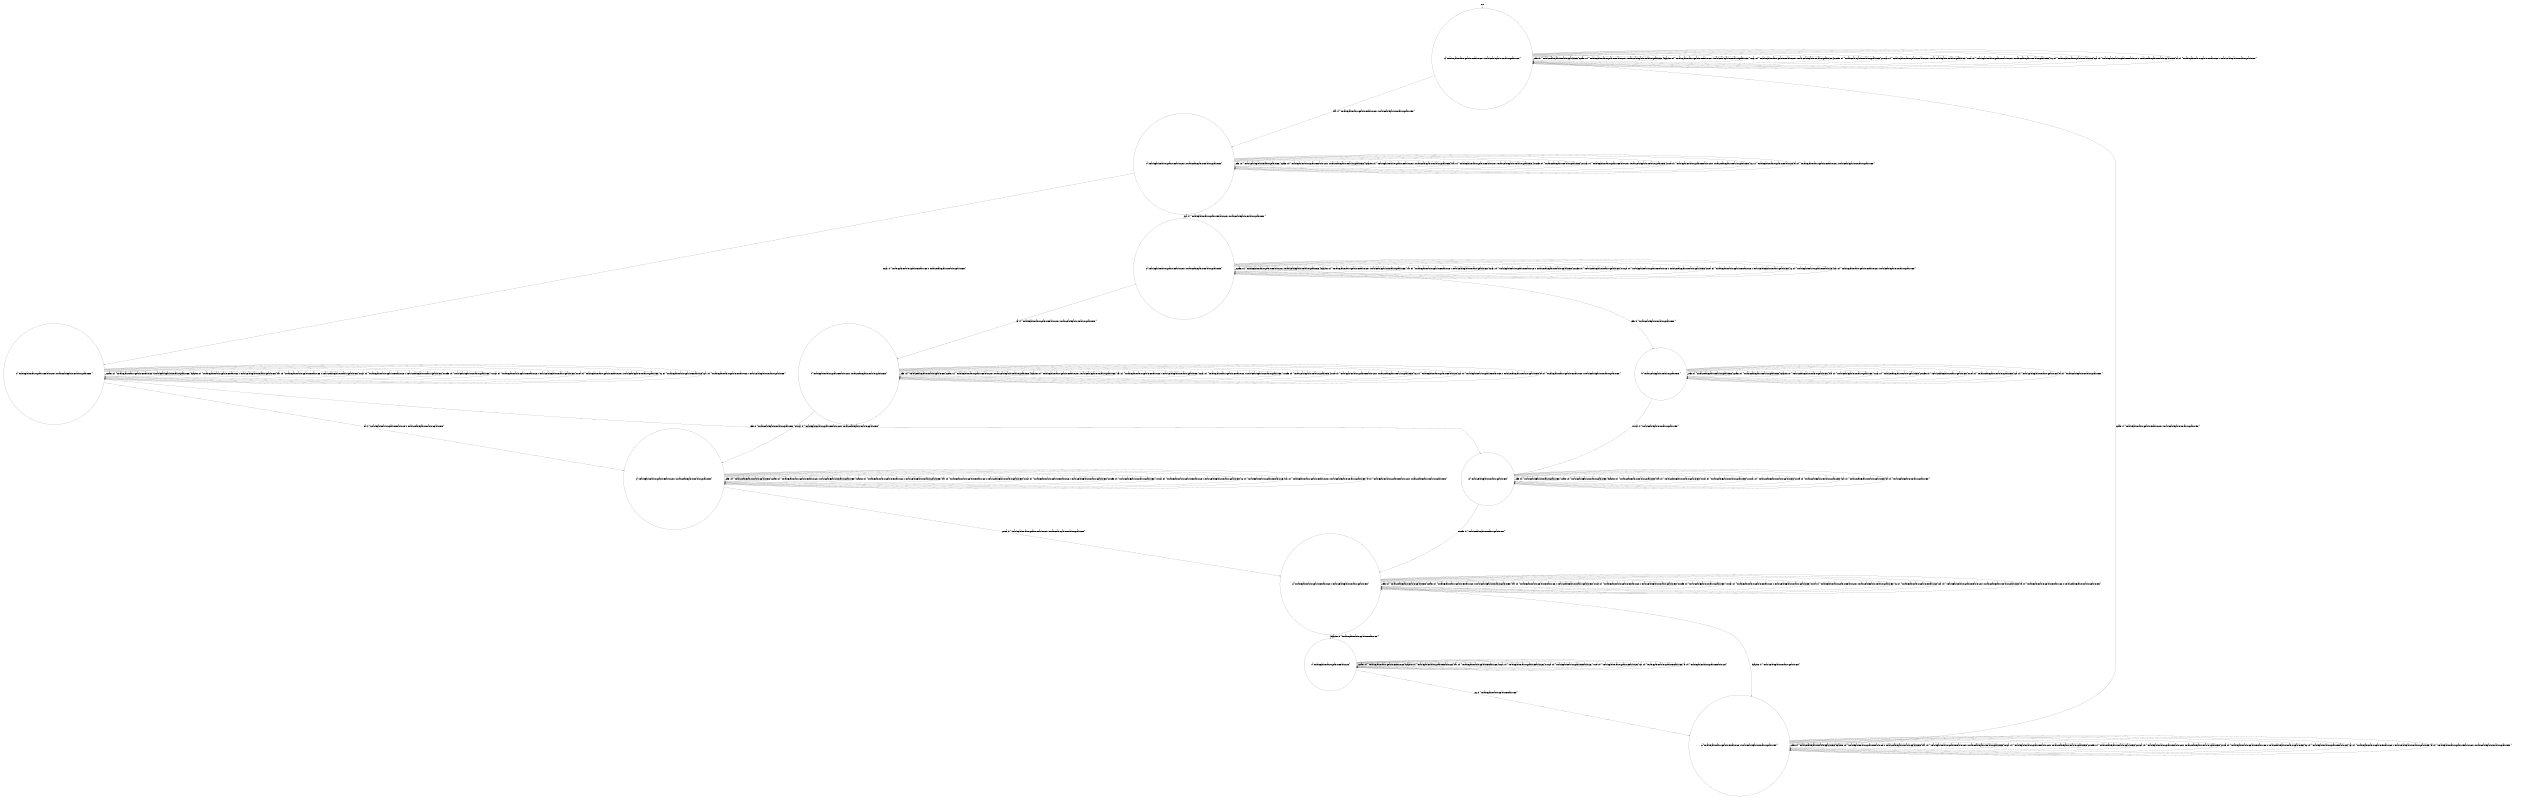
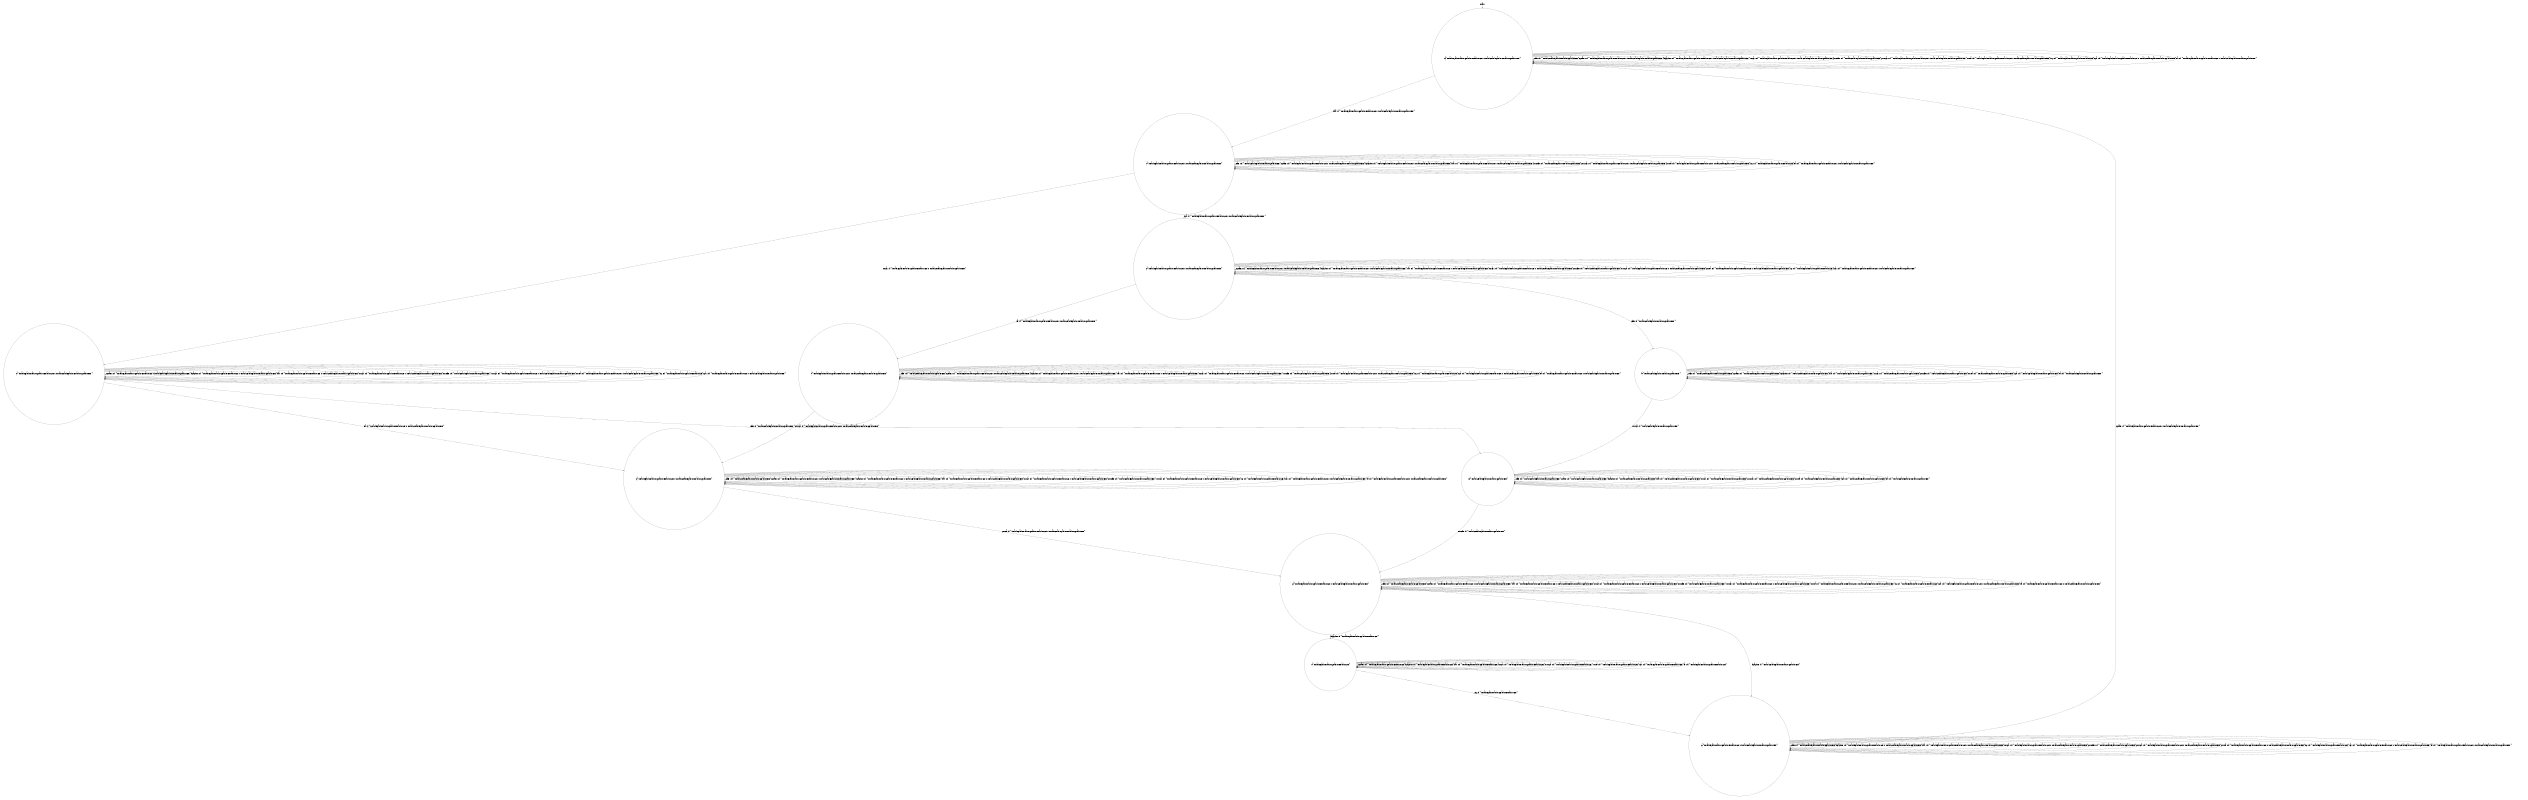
node "__not0": label "__not0" -> "__start0"
